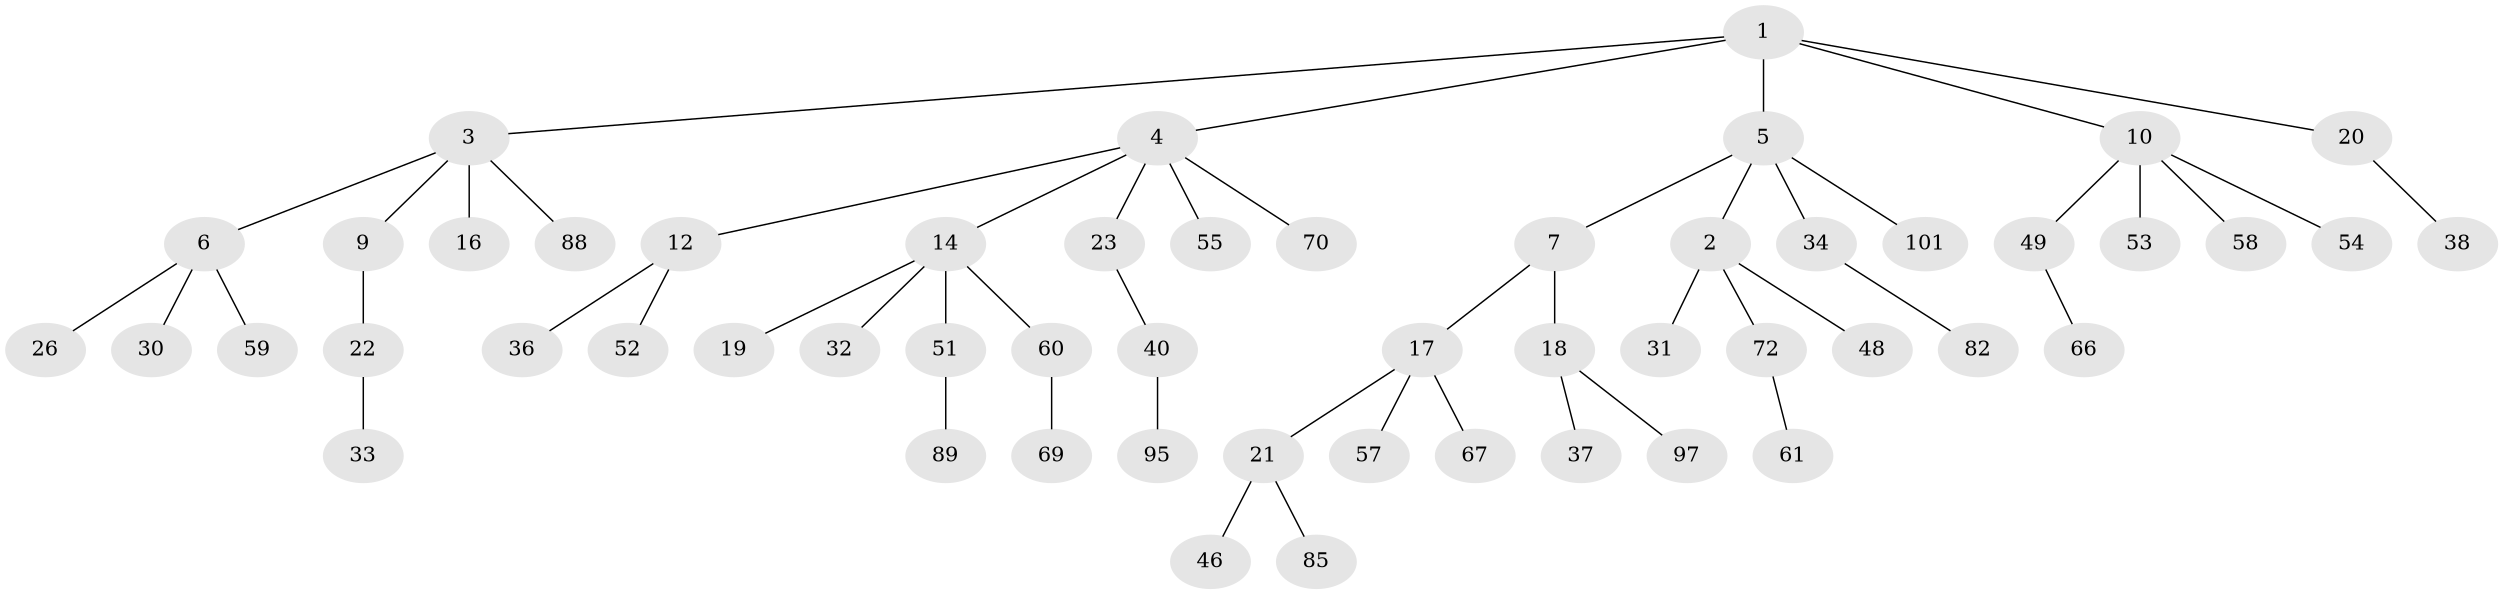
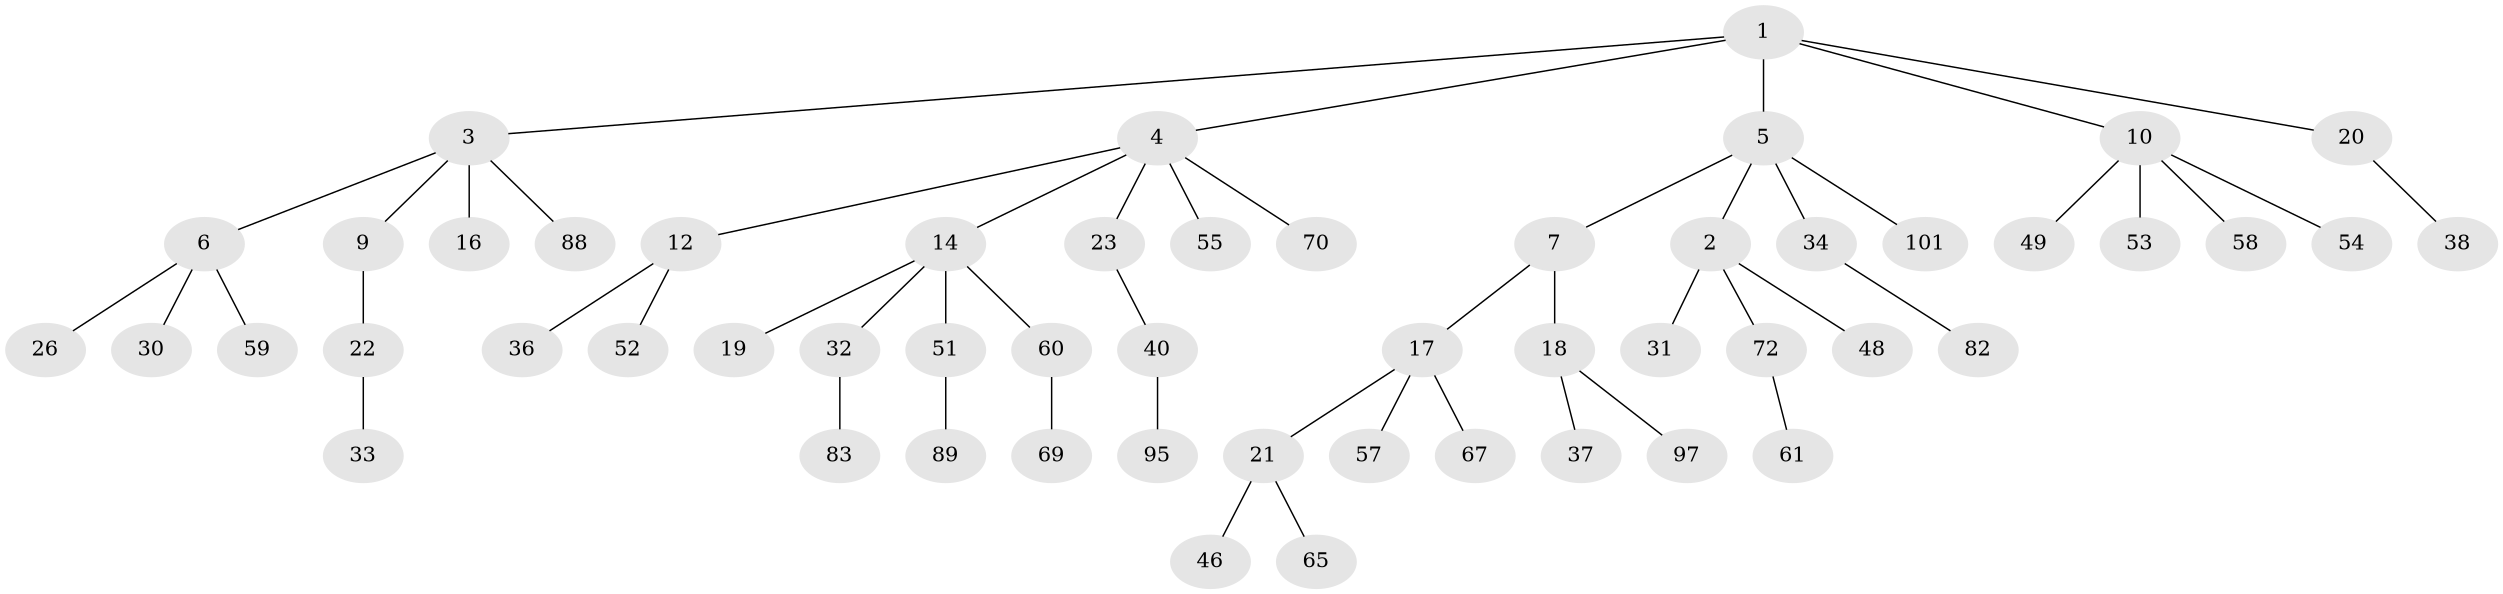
node "66": removed
node "83": added
node "85": label "85" -> "65"
